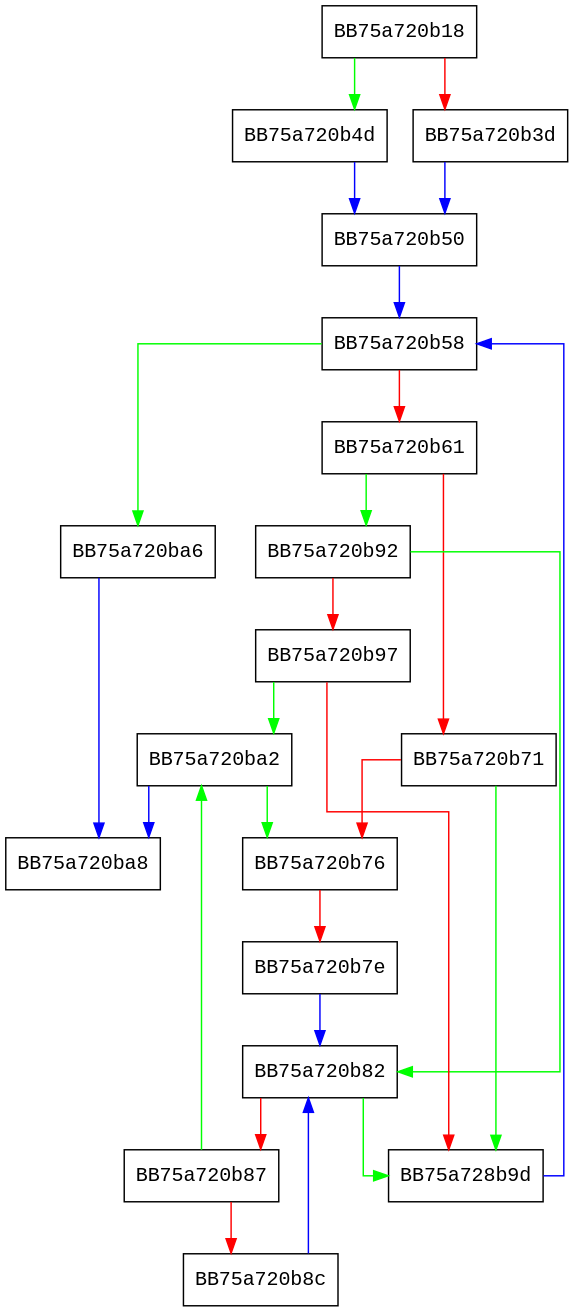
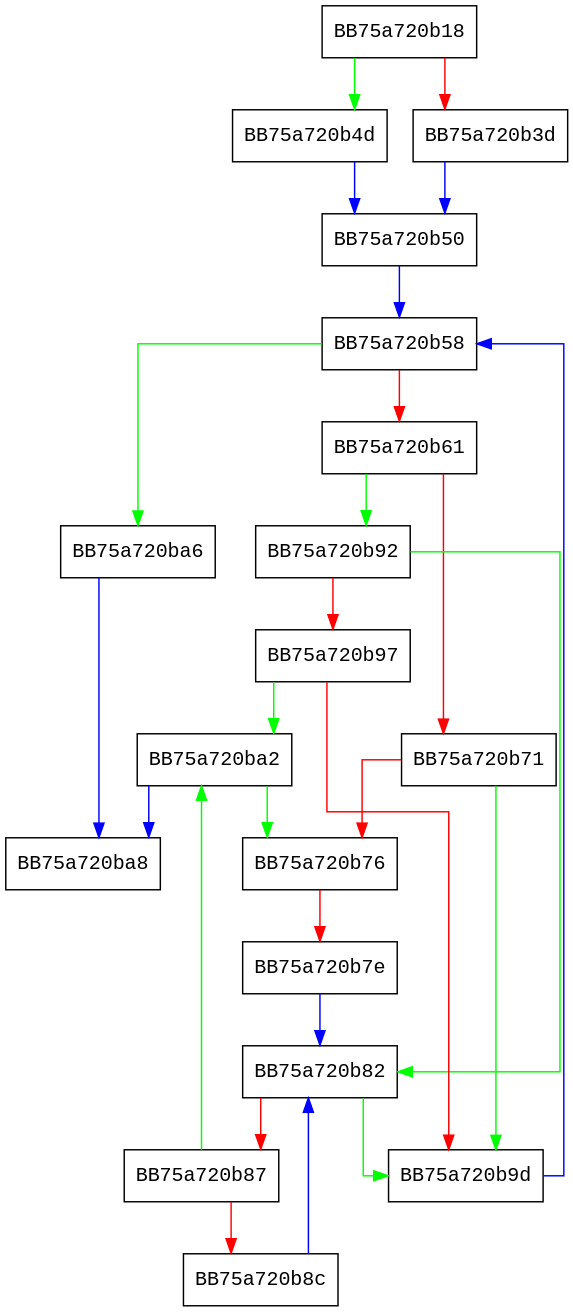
node "BB75a728b9d": label "BB75a728b9d" -> "BB75a720b9d"
